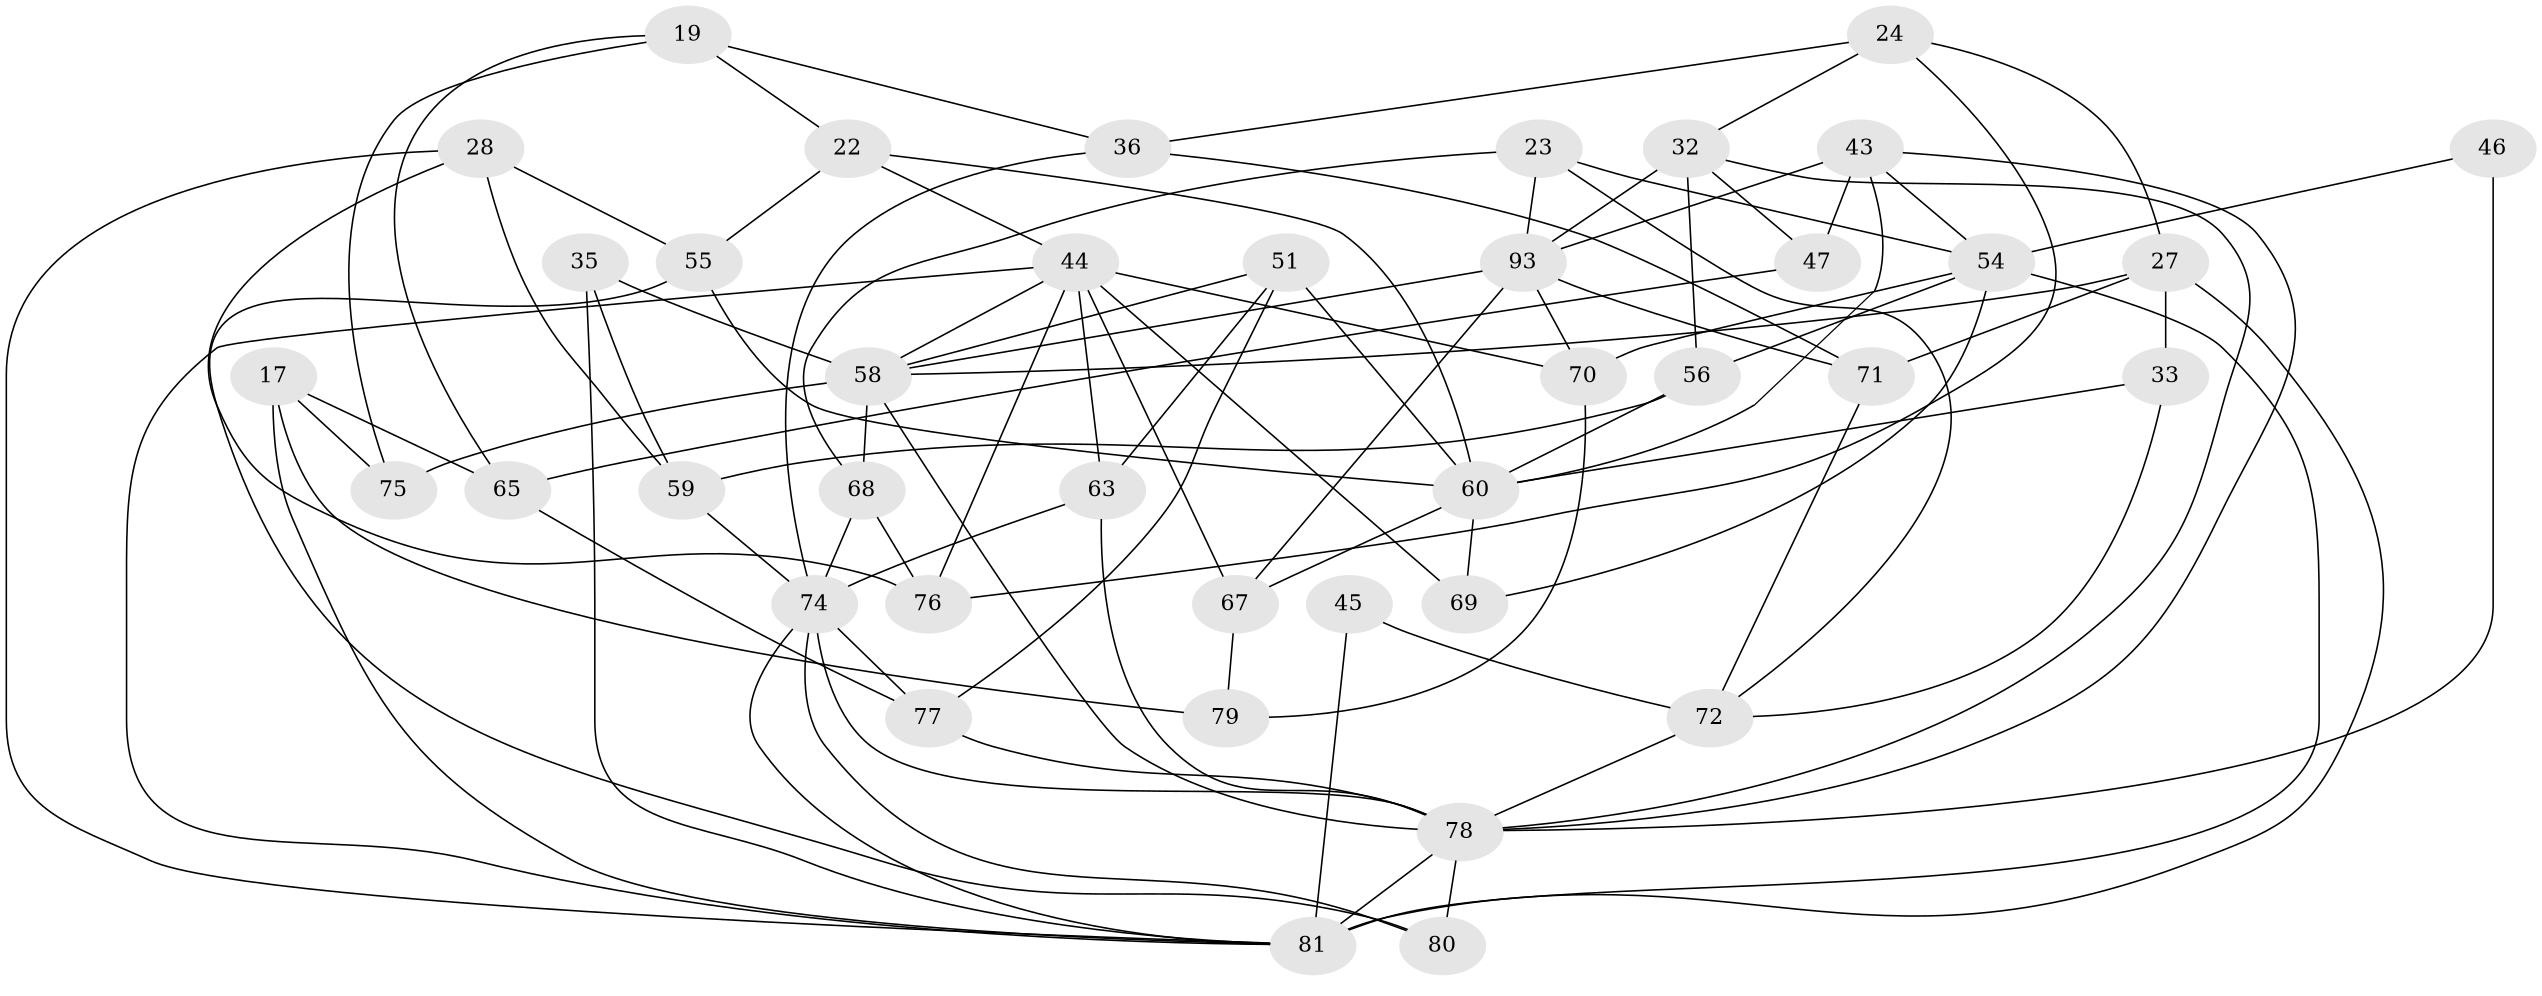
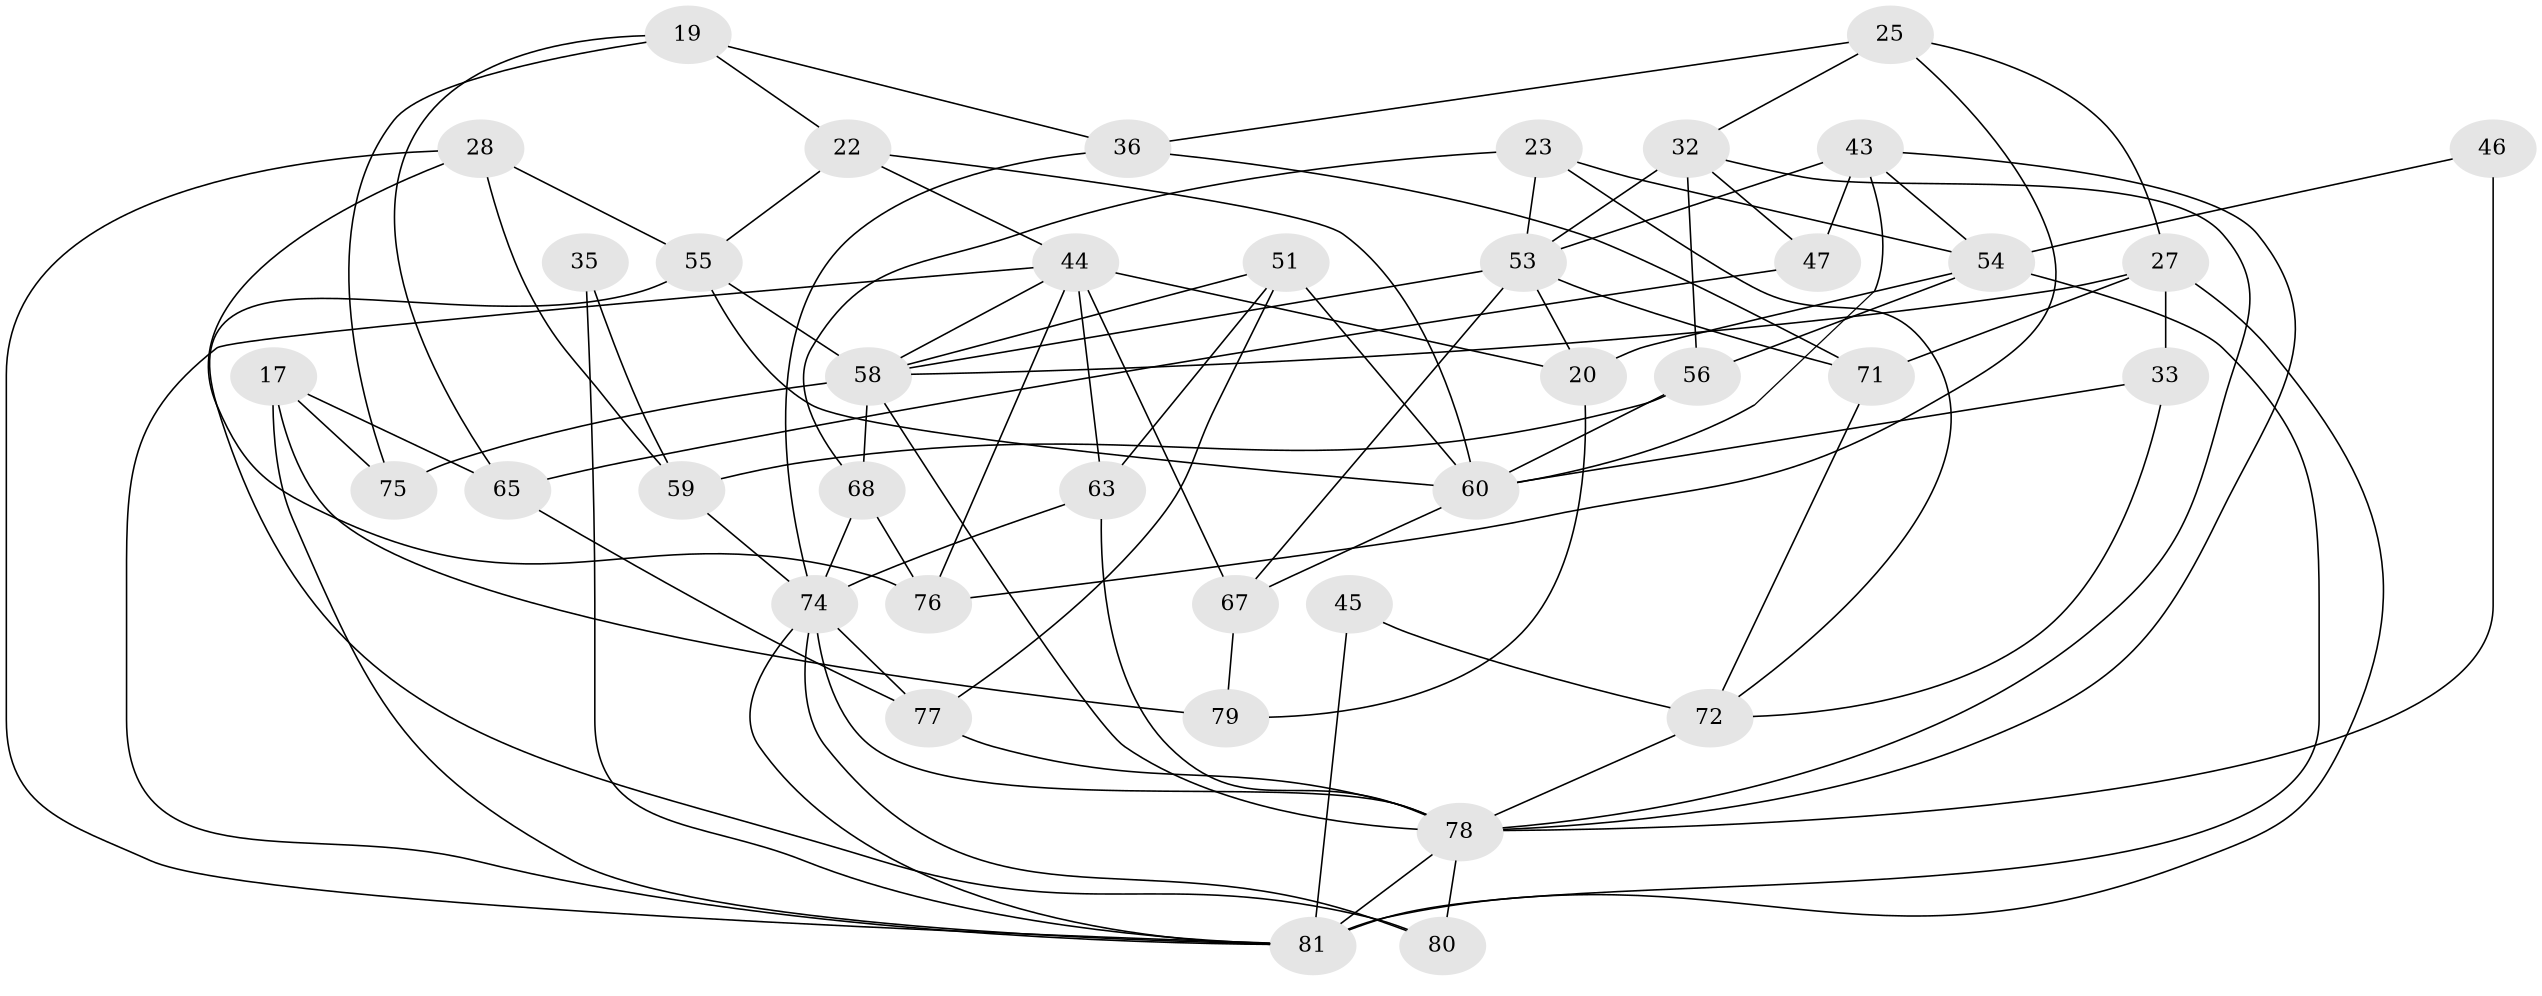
node "24": label "24" -> "25"
node "93": label "93" -> "53"
edge "35" -- "58": now "55" -- "58"
node "70": label "70" -> "20"
node "69": removed
